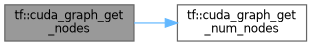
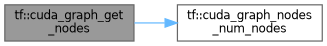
node "tf::cuda_graph_get _num_nodes": label "tf::cuda_graph_get _num_nodes" -> "tf::cuda_graph_nodes _num_nodes"
